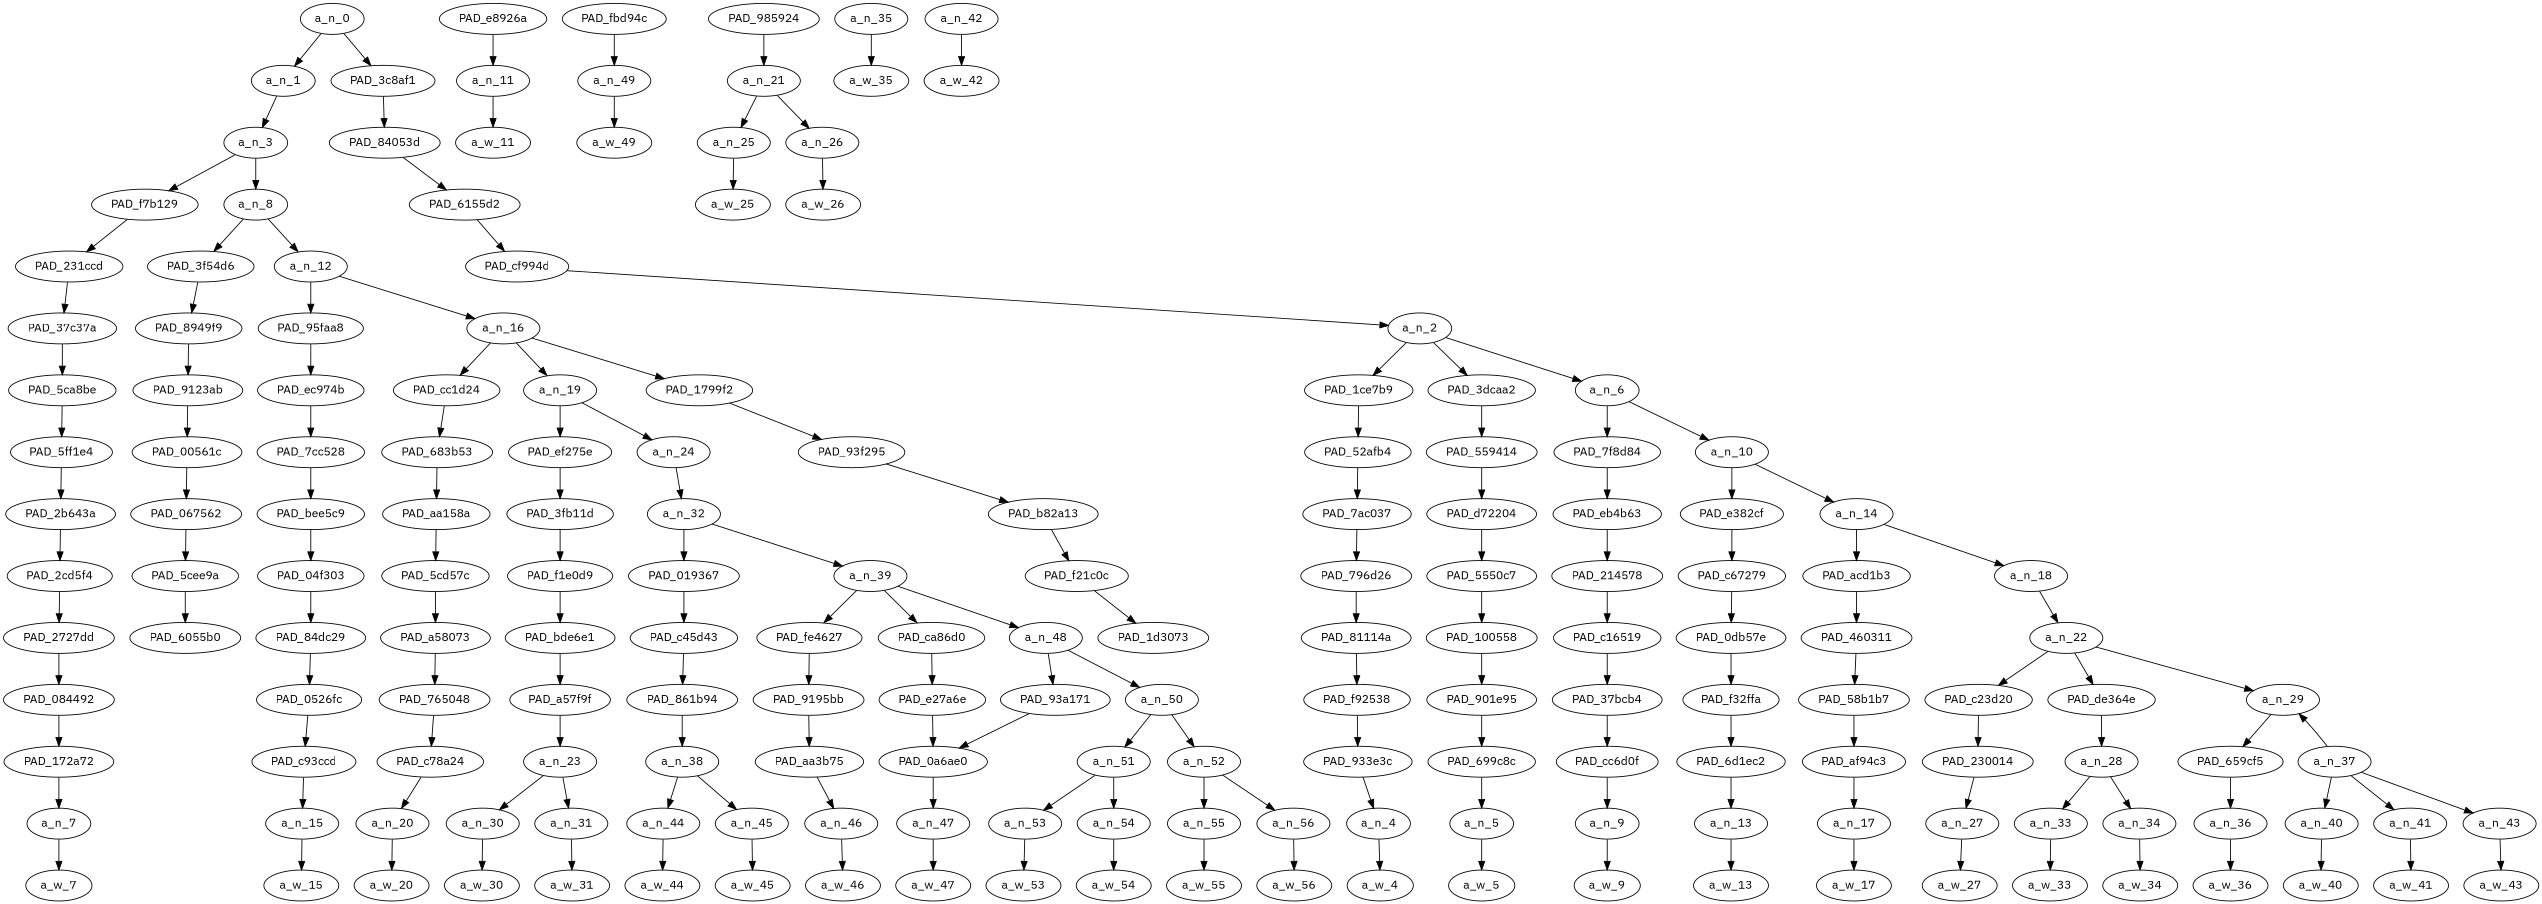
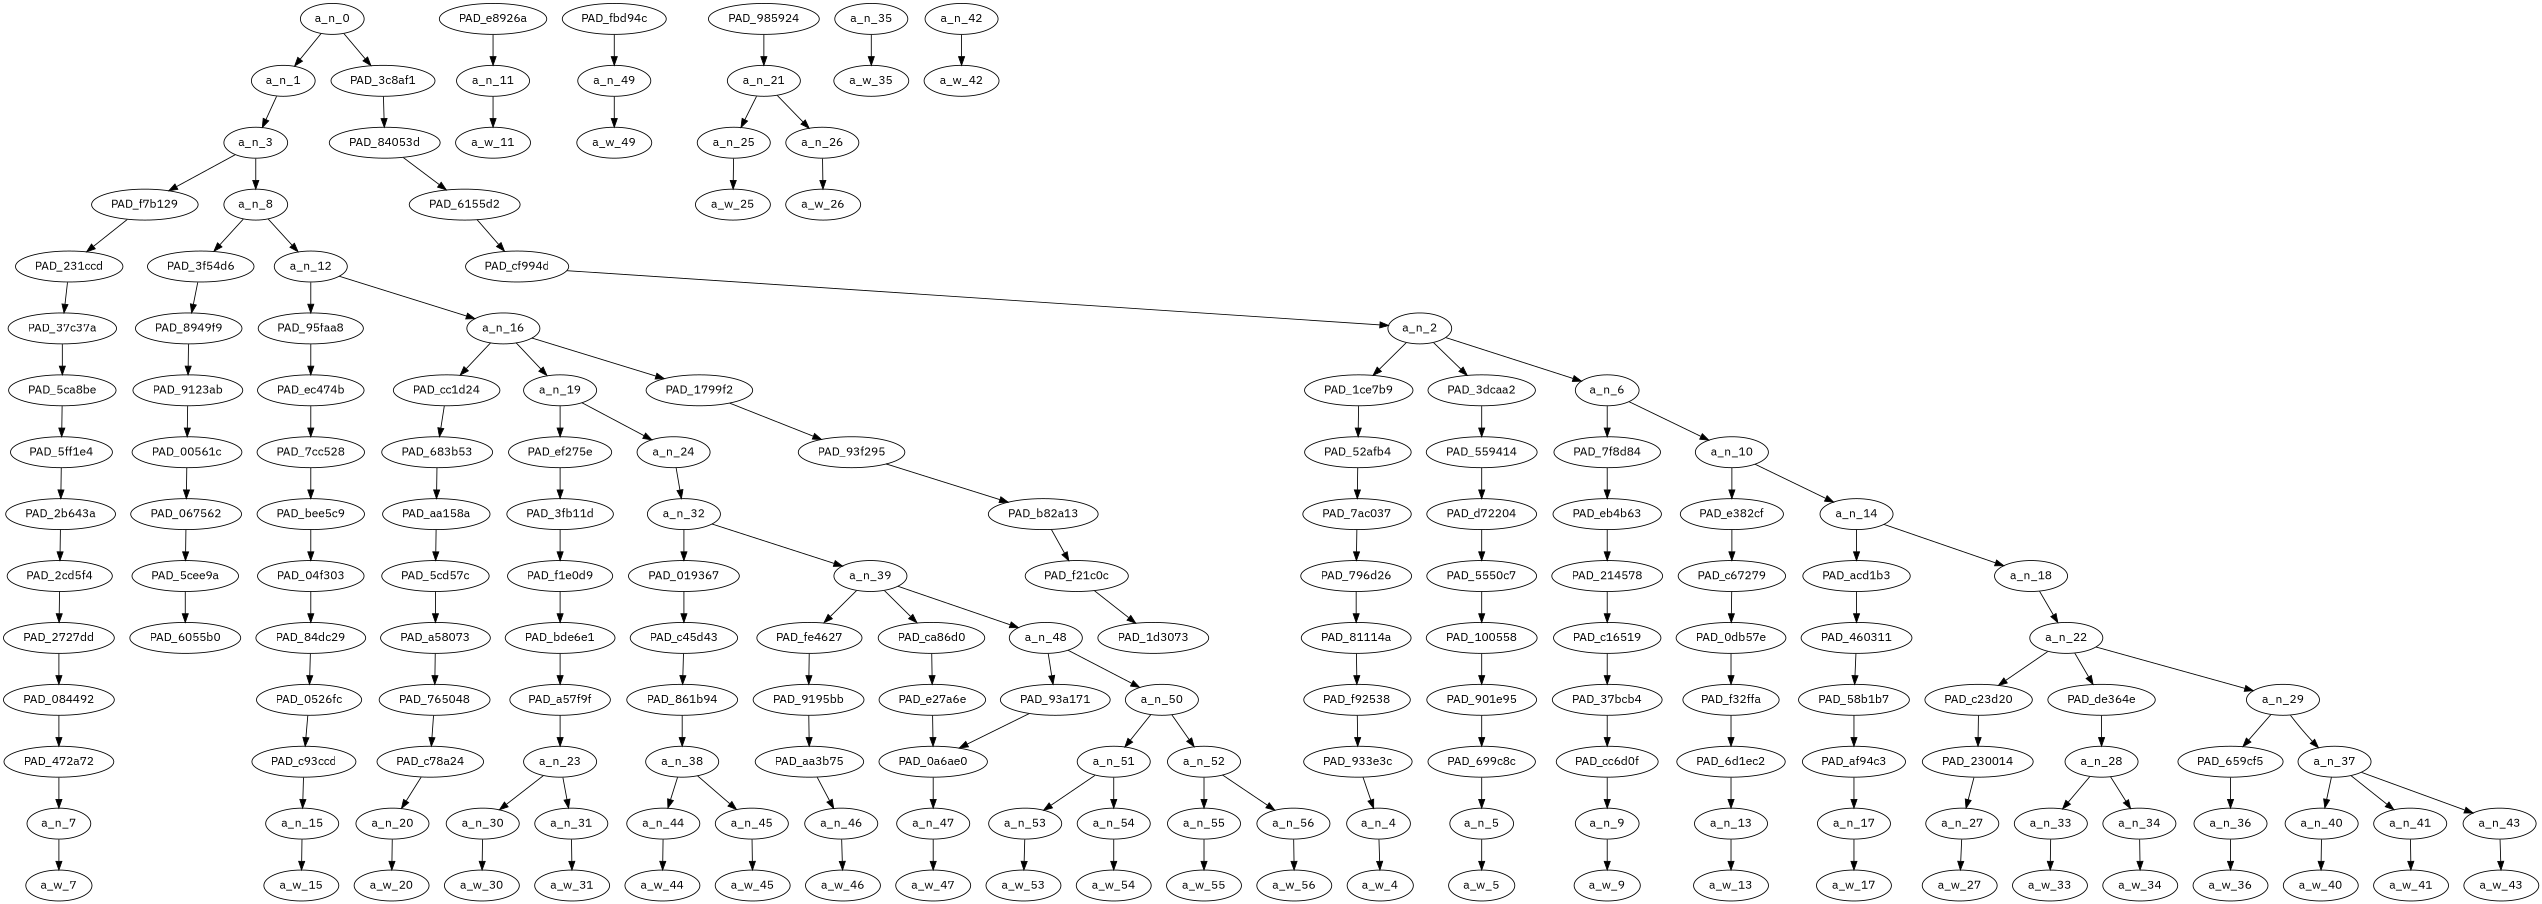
node "PAD_ec974b": label "PAD_ec974b" -> "PAD_ec474b"
edge "a_n_37" -> "a_n_29": reversed
node "PAD_172a72": label "PAD_172a72" -> "PAD_472a72"
